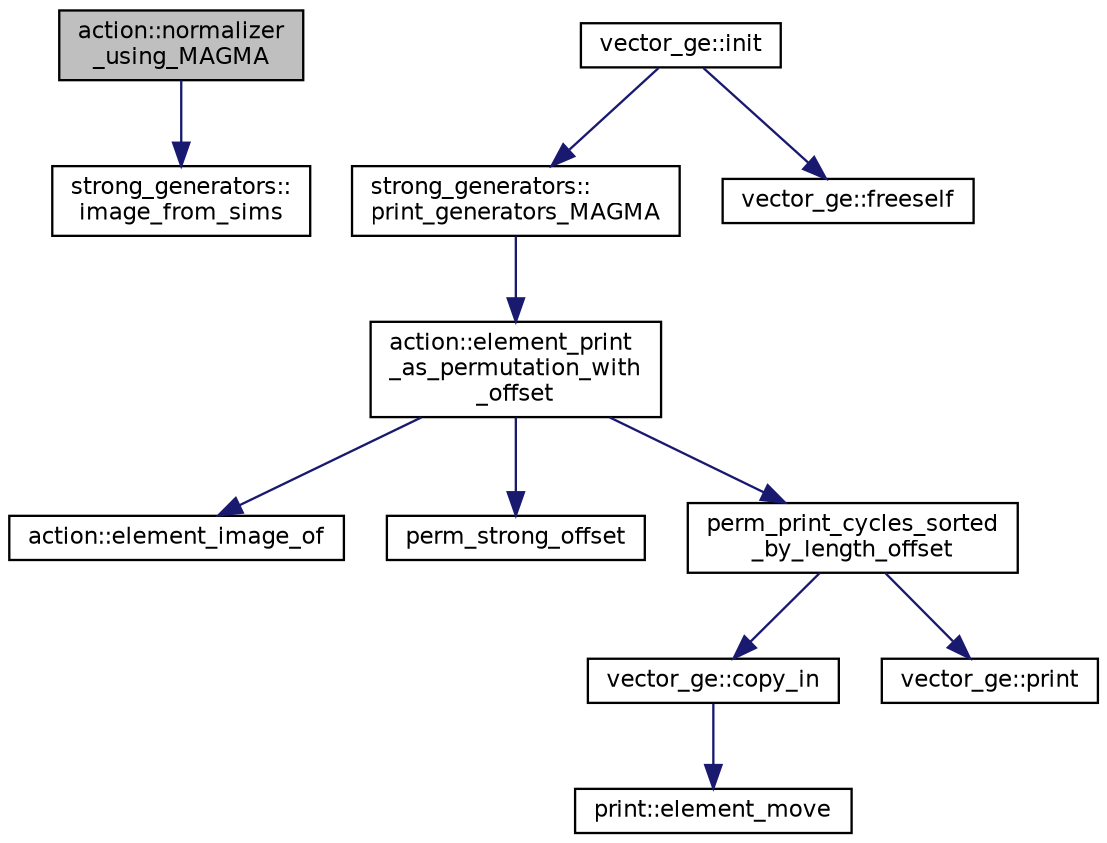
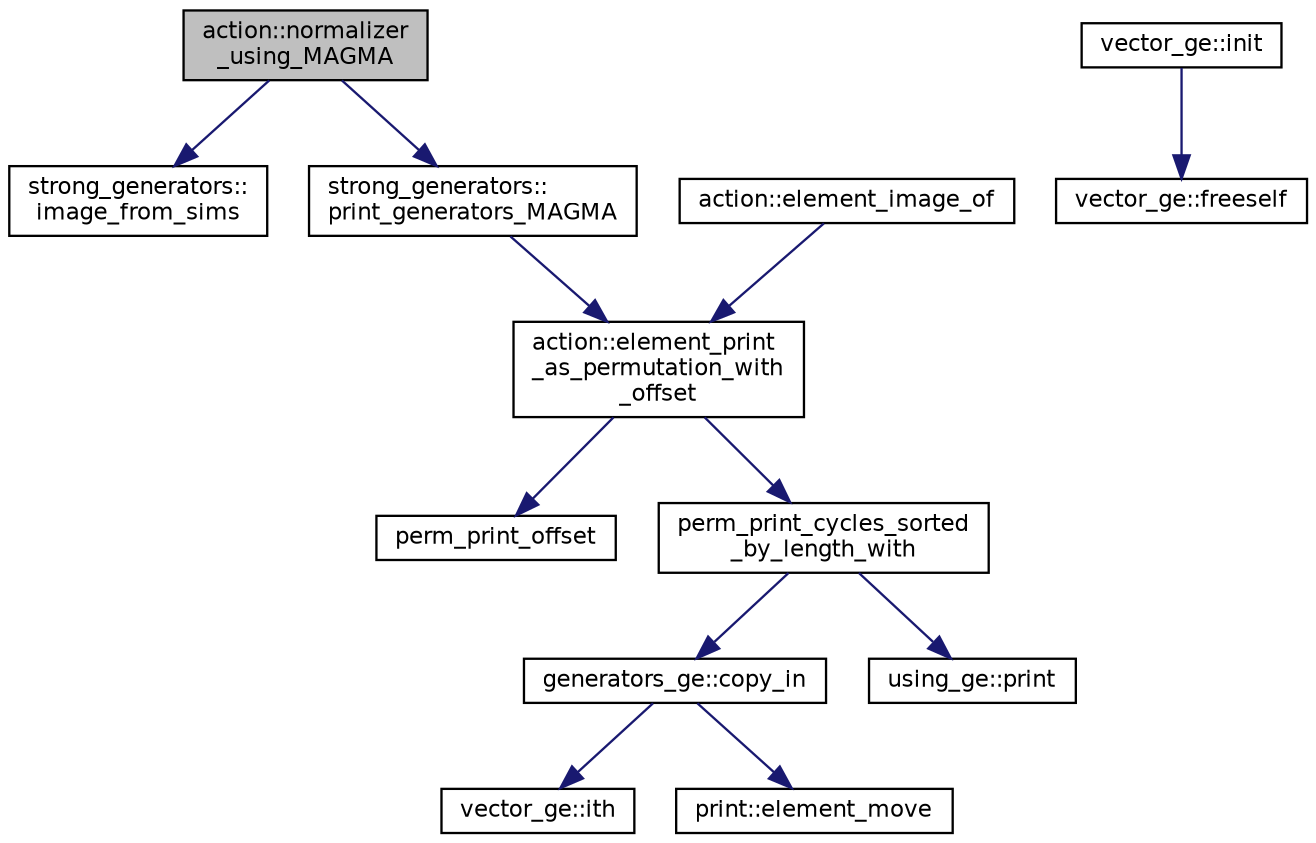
edge "vector_ge::init" -> "strong_generators:: print_generators_MAGMA": now "action::normalizer _using_MAGMA" -> "strong_generators:: print_generators_MAGMA"
edge "action::element_print _as_permutation_with _offset" -> "action::element_image_of": reversed
node "perm_strong_offset": label "perm_strong_offset" -> "perm_print_offset"
node "perm_print_cycles_sorted _by_length_offset": label "perm_print_cycles_sorted _by_length_offset" -> "perm_print_cycles_sorted _by_length_with"
node "vector_ge::copy_in": label "vector_ge::copy_in" -> "generators_ge::copy_in"
node "vector_ge::print": label "vector_ge::print" -> "using_ge::print"
node "vector_ge::ith": added
